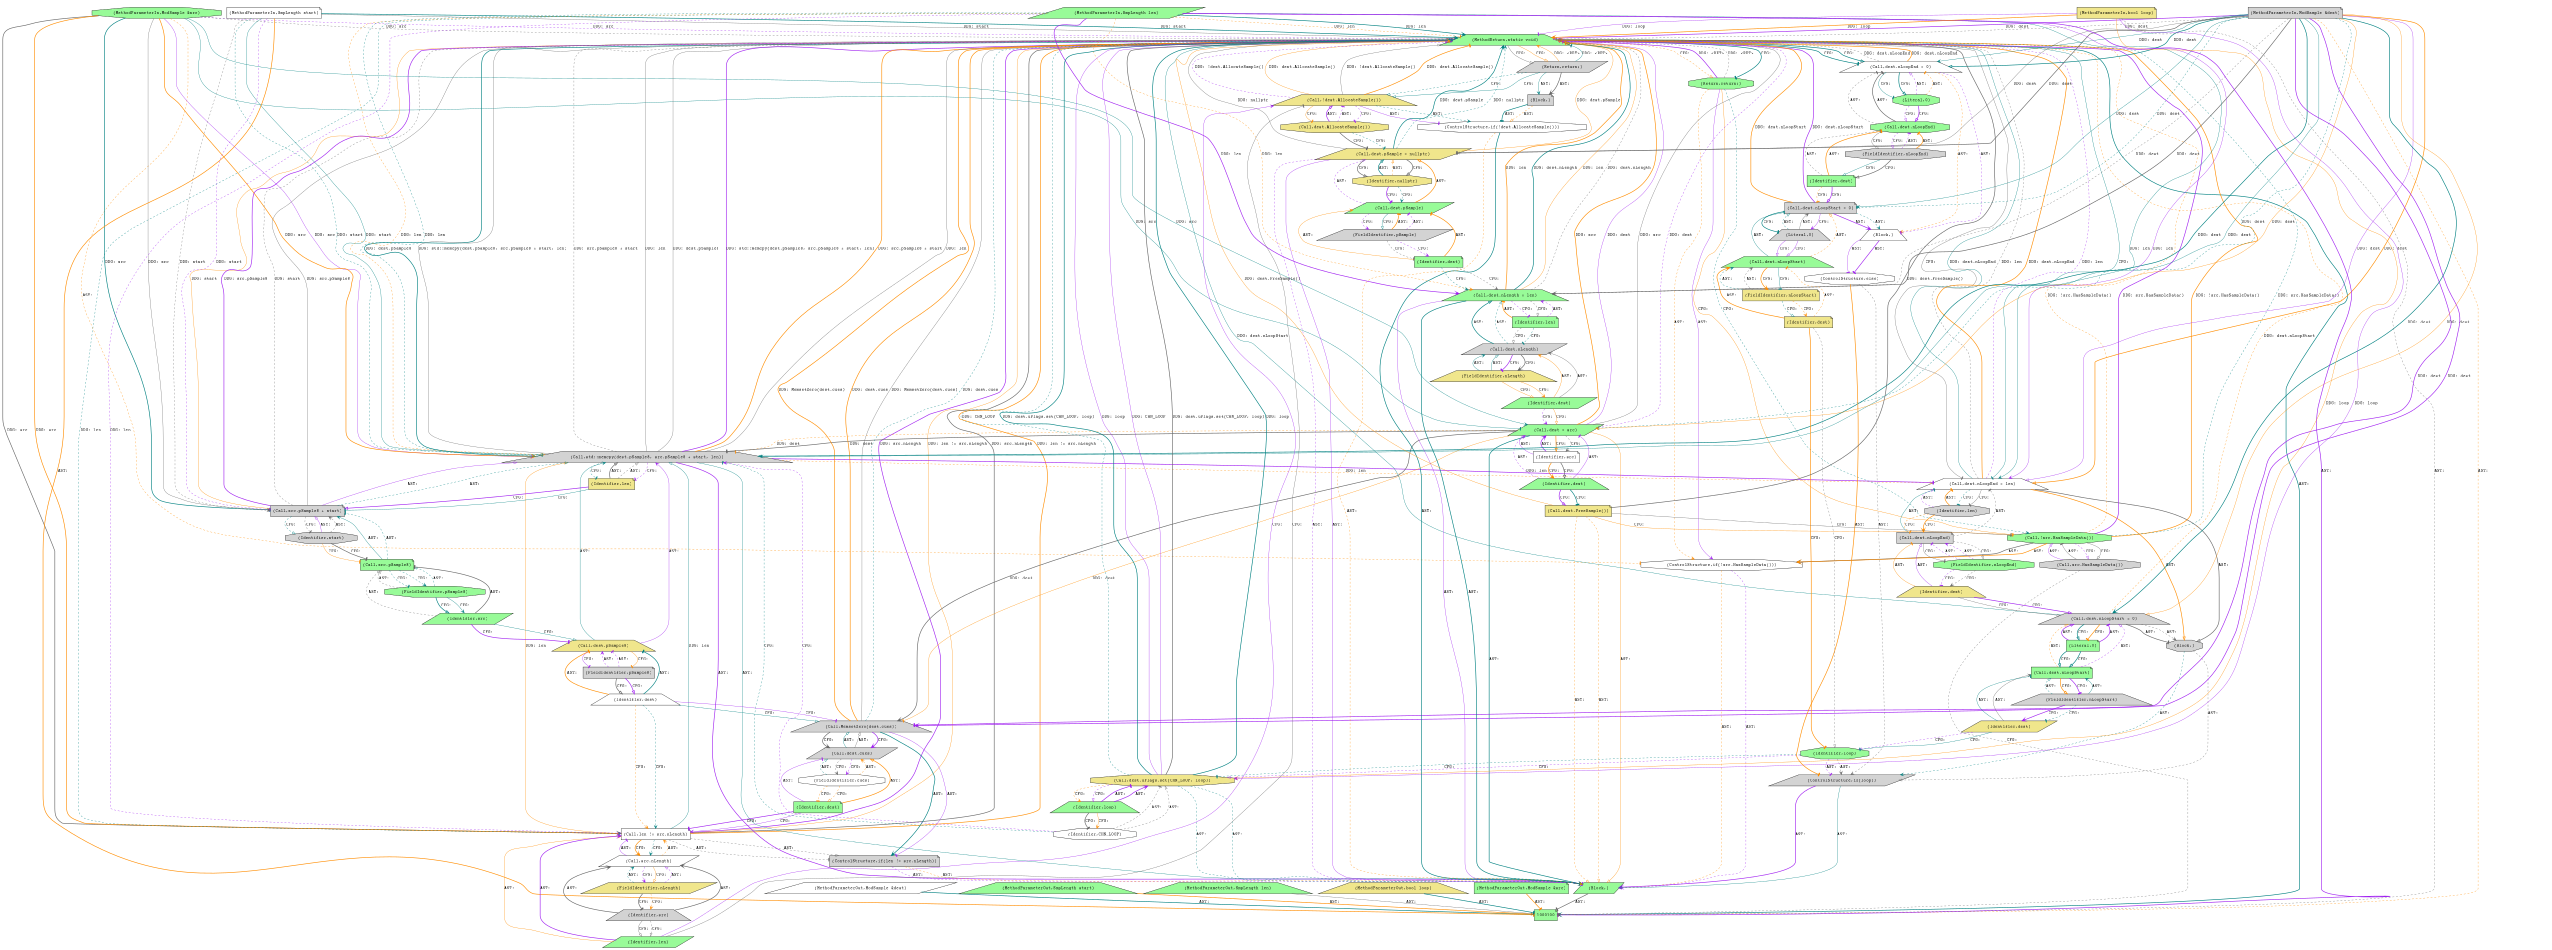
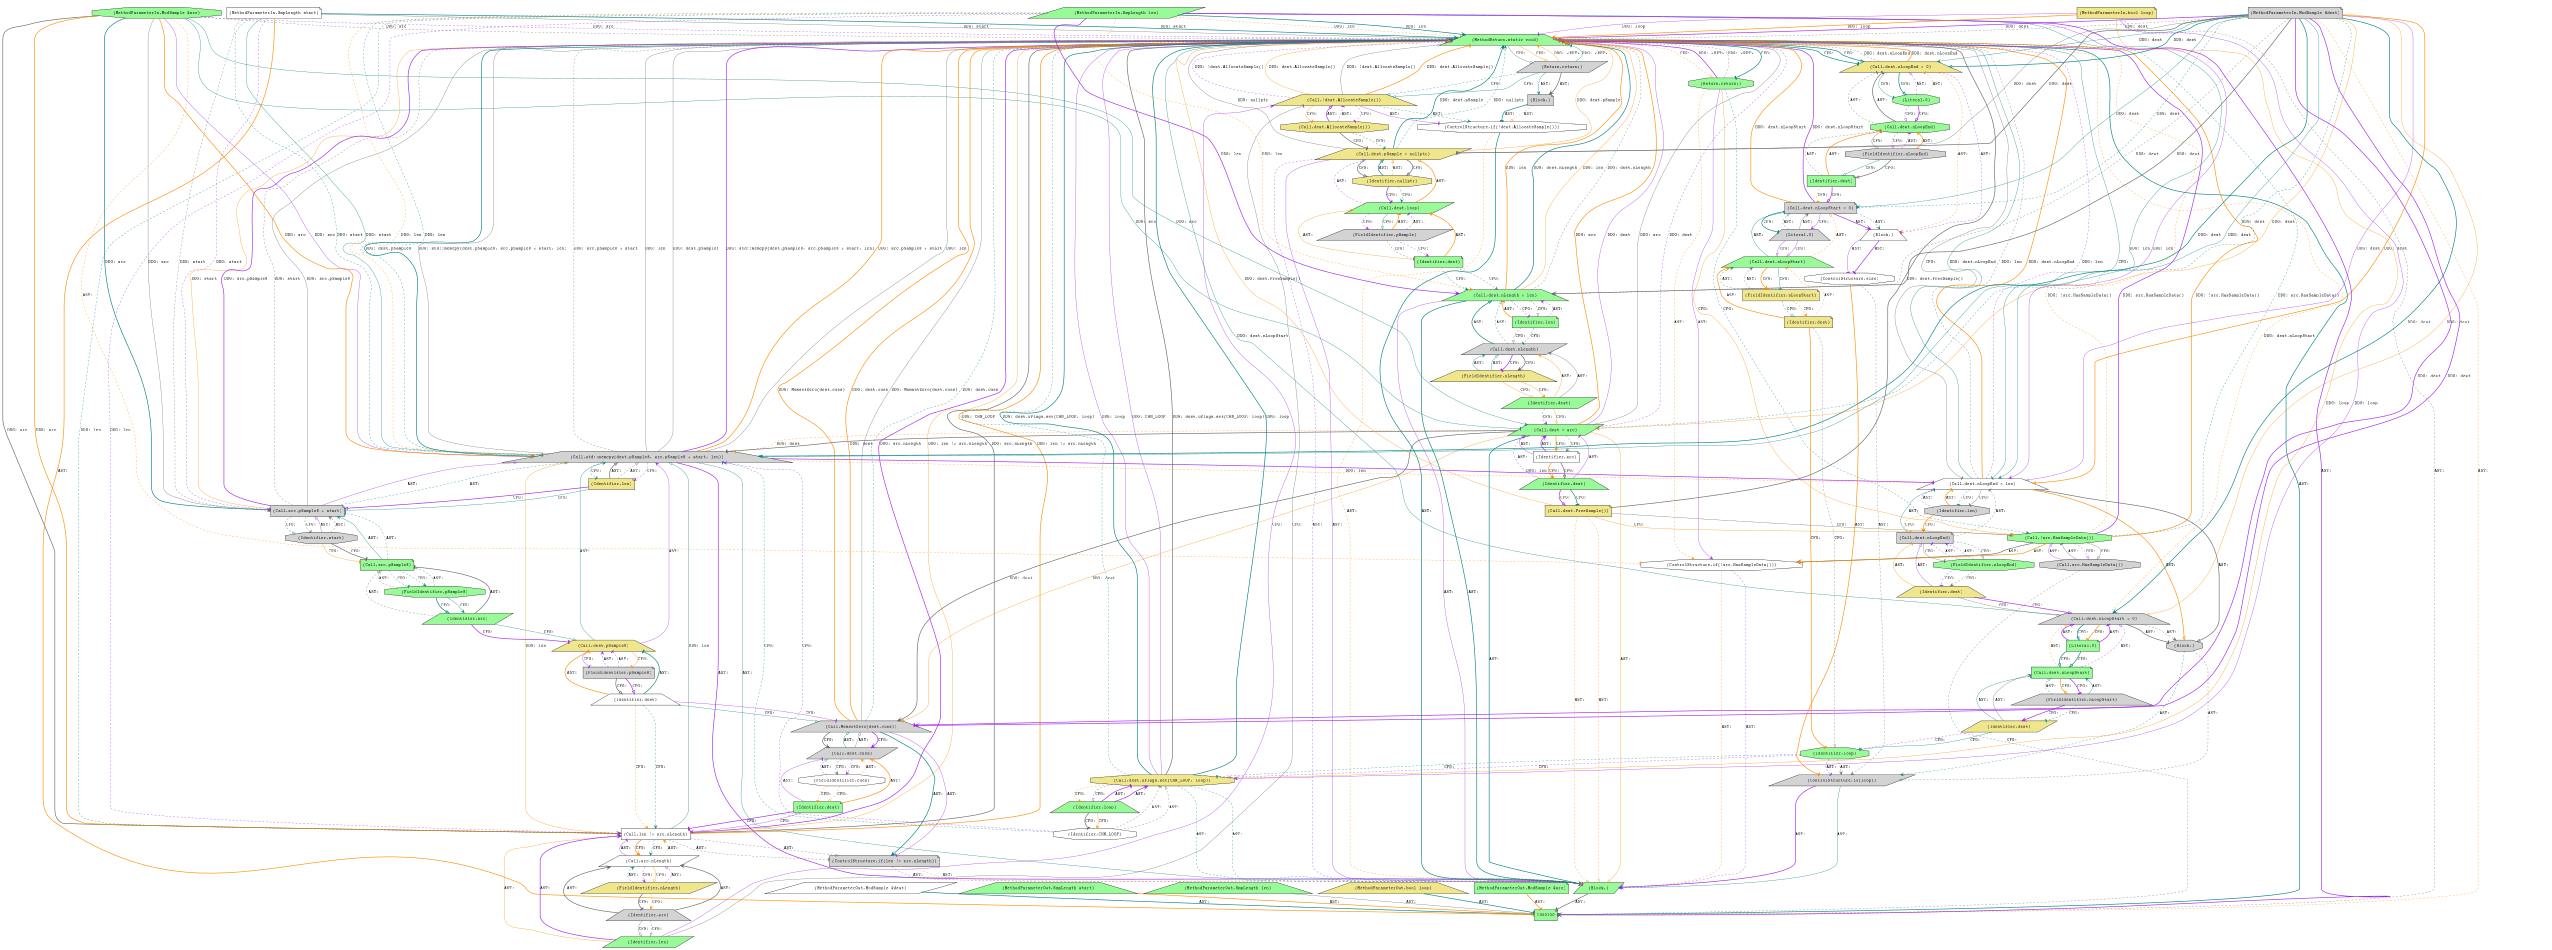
node "(Call,dest.nLoopEnd = 0)": fillcolor white -> khaki
node "(Call,dest.pSample)": label "(Call,dest.pSample)" -> "(Call,dest.loop)"
